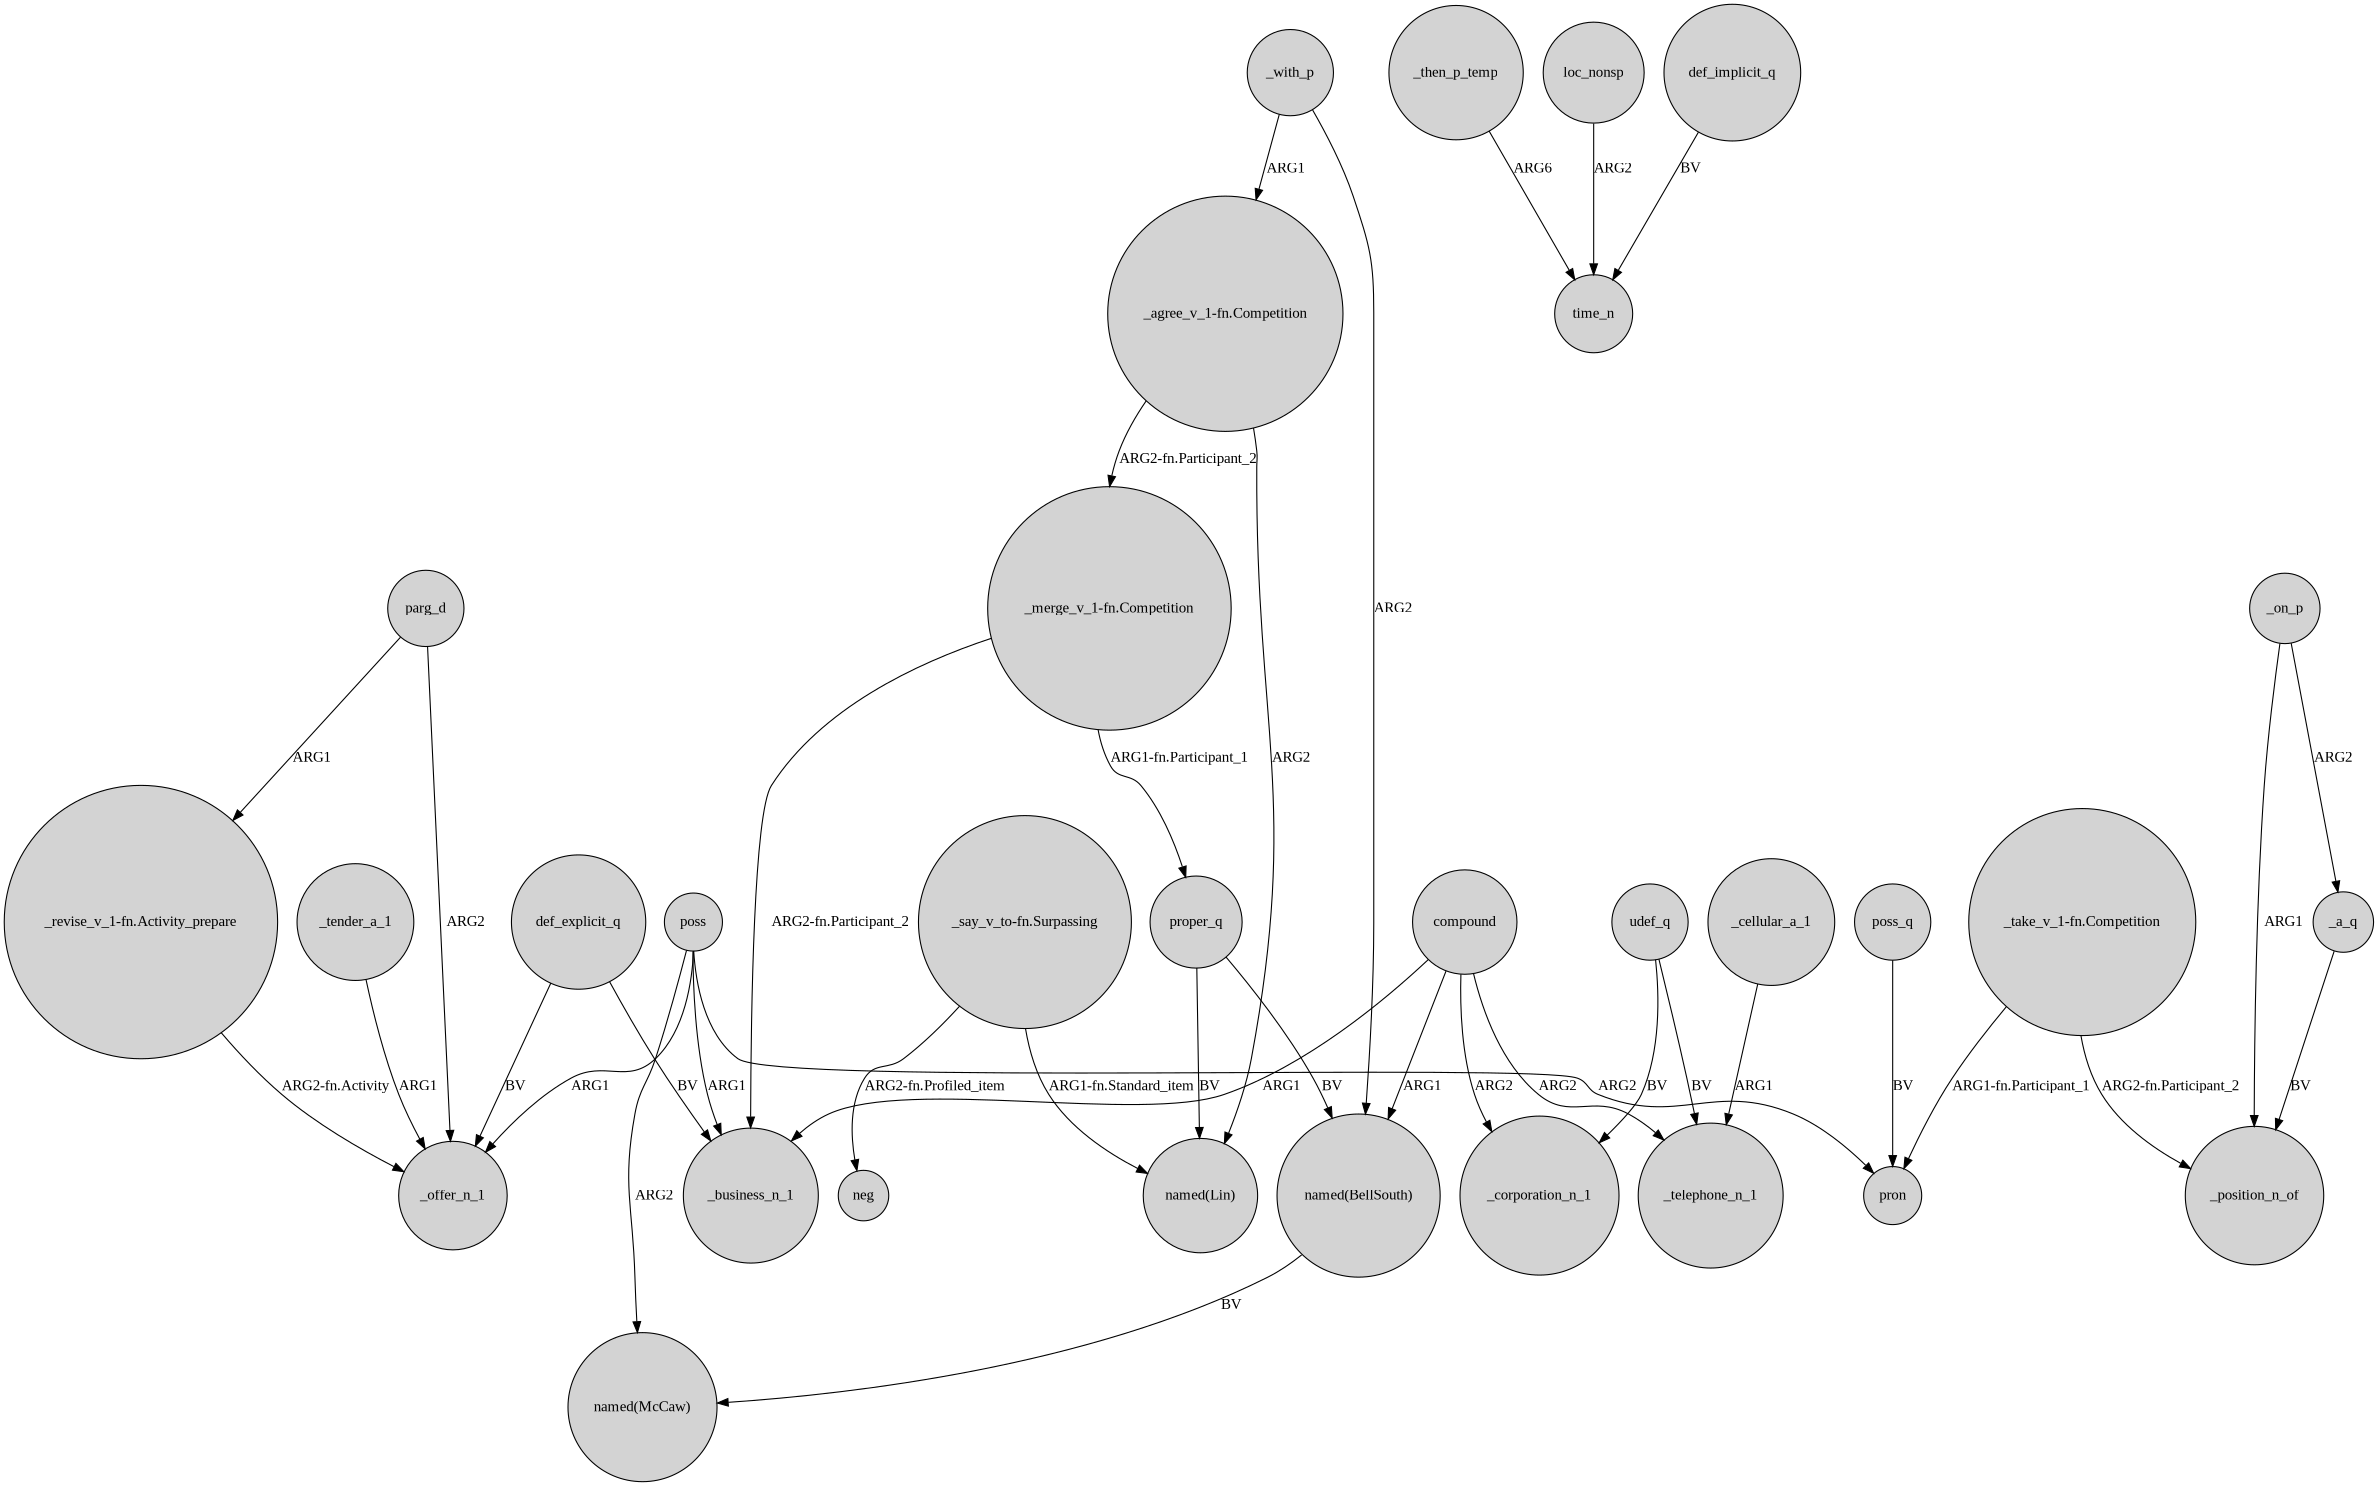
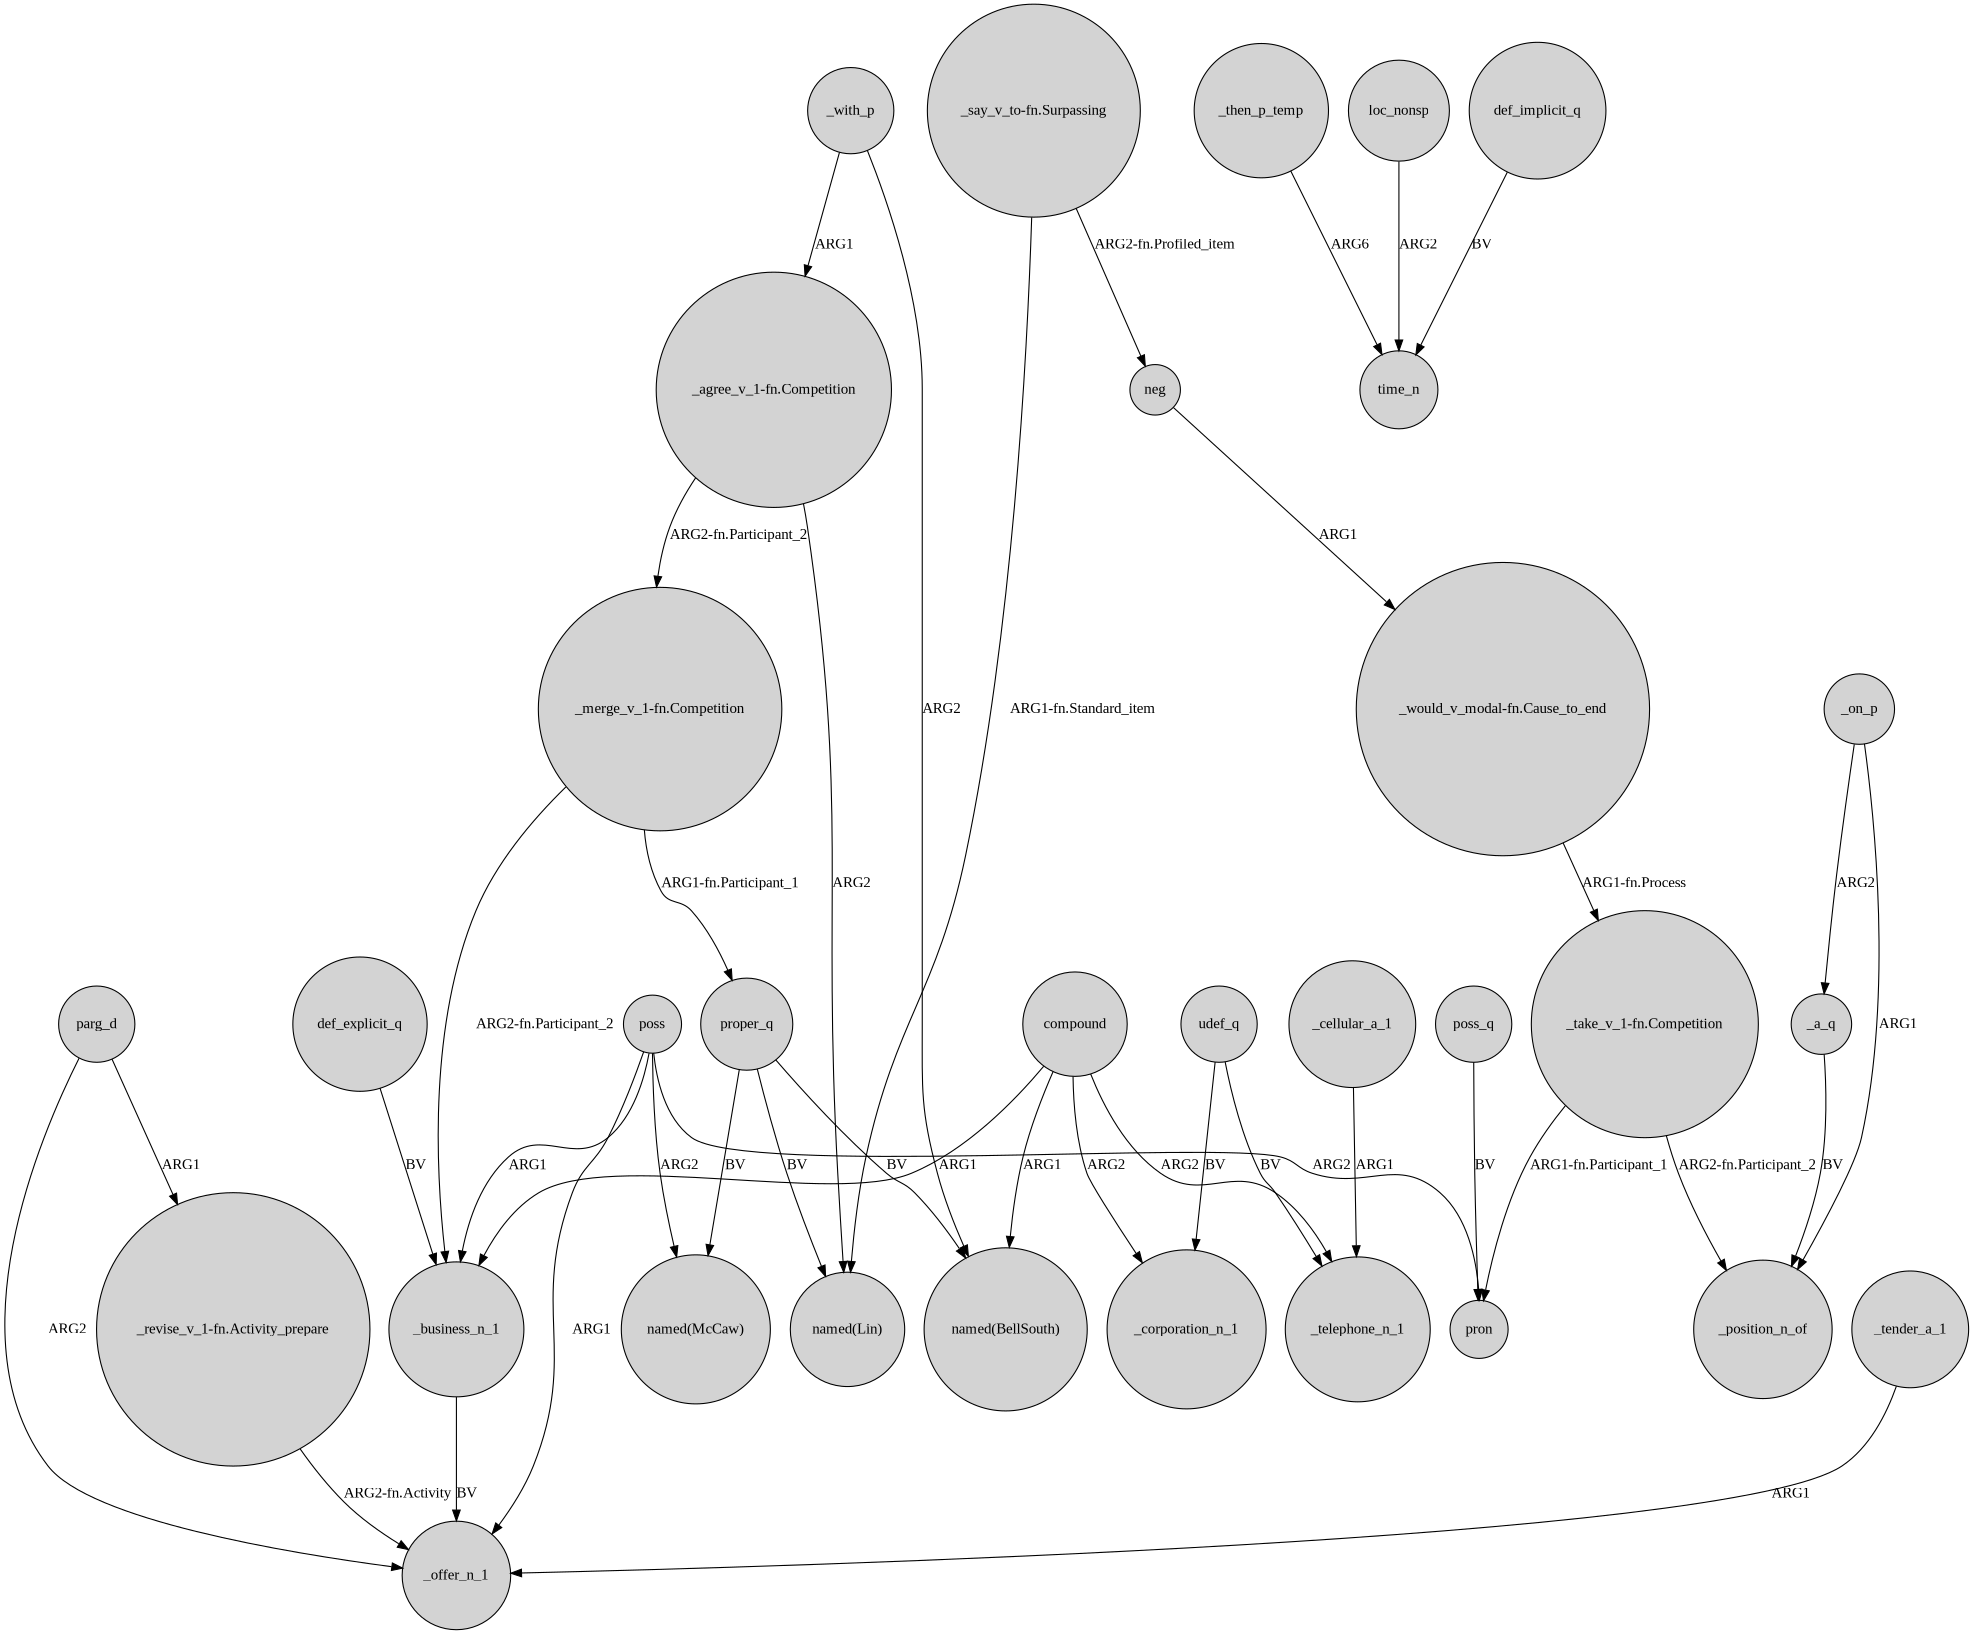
node "_would_v_modal-fn.Cause_to_end": added
edge "def_explicit_q" -> "_offer_n_1": now "_business_n_1" -> "_offer_n_1"
edge "named(BellSouth)" -> "named(McCaw)": now "proper_q" -> "named(McCaw)"
